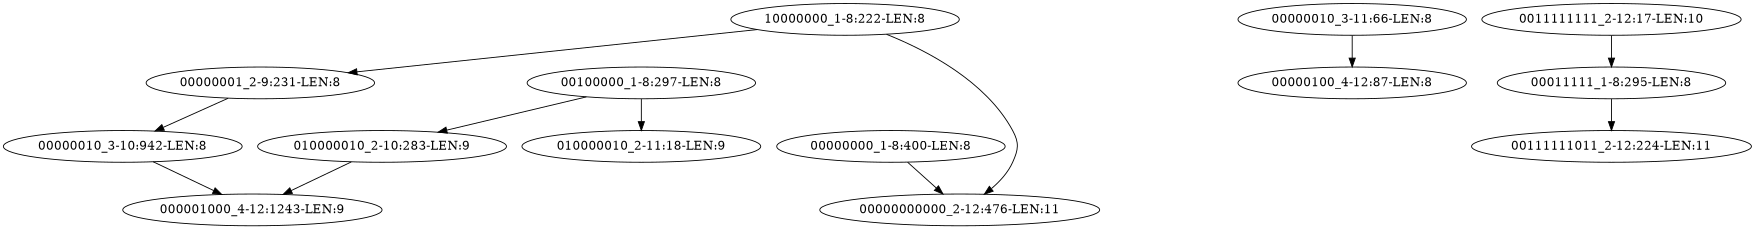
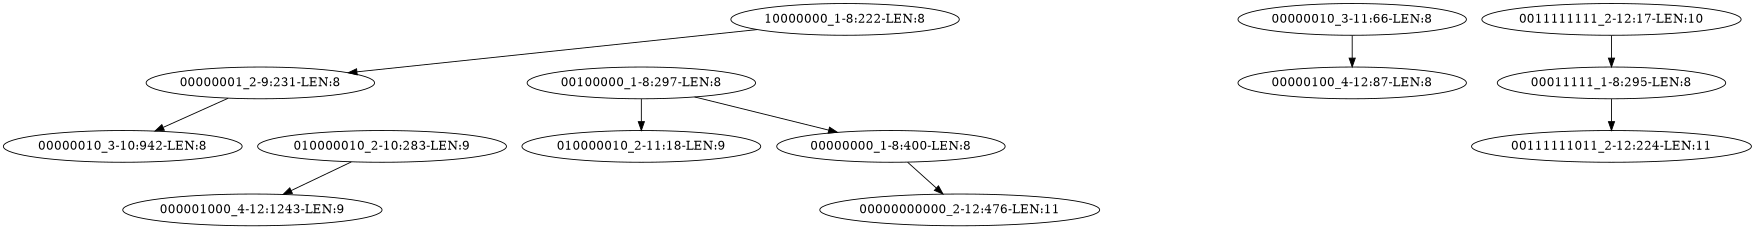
edge "10000000_1-8:222-LEN:8" -> "00000000000_2-12:476-LEN:11": removed
edge "00100000_1-8:297-LEN:8" -> "010000010_2-10:283-LEN:9": now "00100000_1-8:297-LEN:8" -> "00000000_1-8:400-LEN:8"
edge "00000010_3-10:942-LEN:8" -> "000001000_4-12:1243-LEN:9": removed
